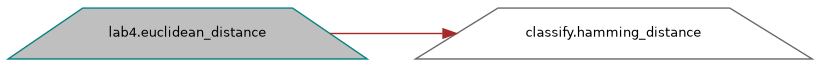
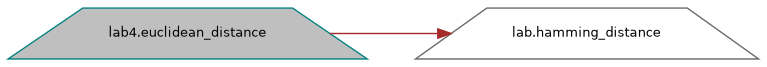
node "classify.hamming_distance": label "classify.hamming_distance" -> "lab.hamming_distance"
